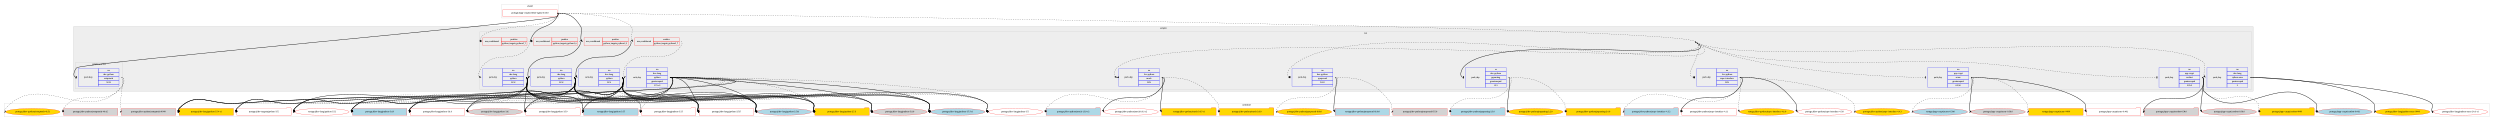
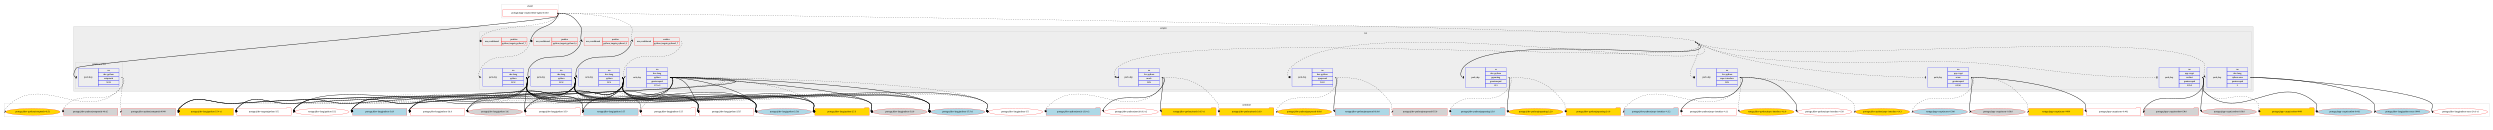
node "portage://dev-lang/python-exec-9999": fillcolor gold -> lightblue
